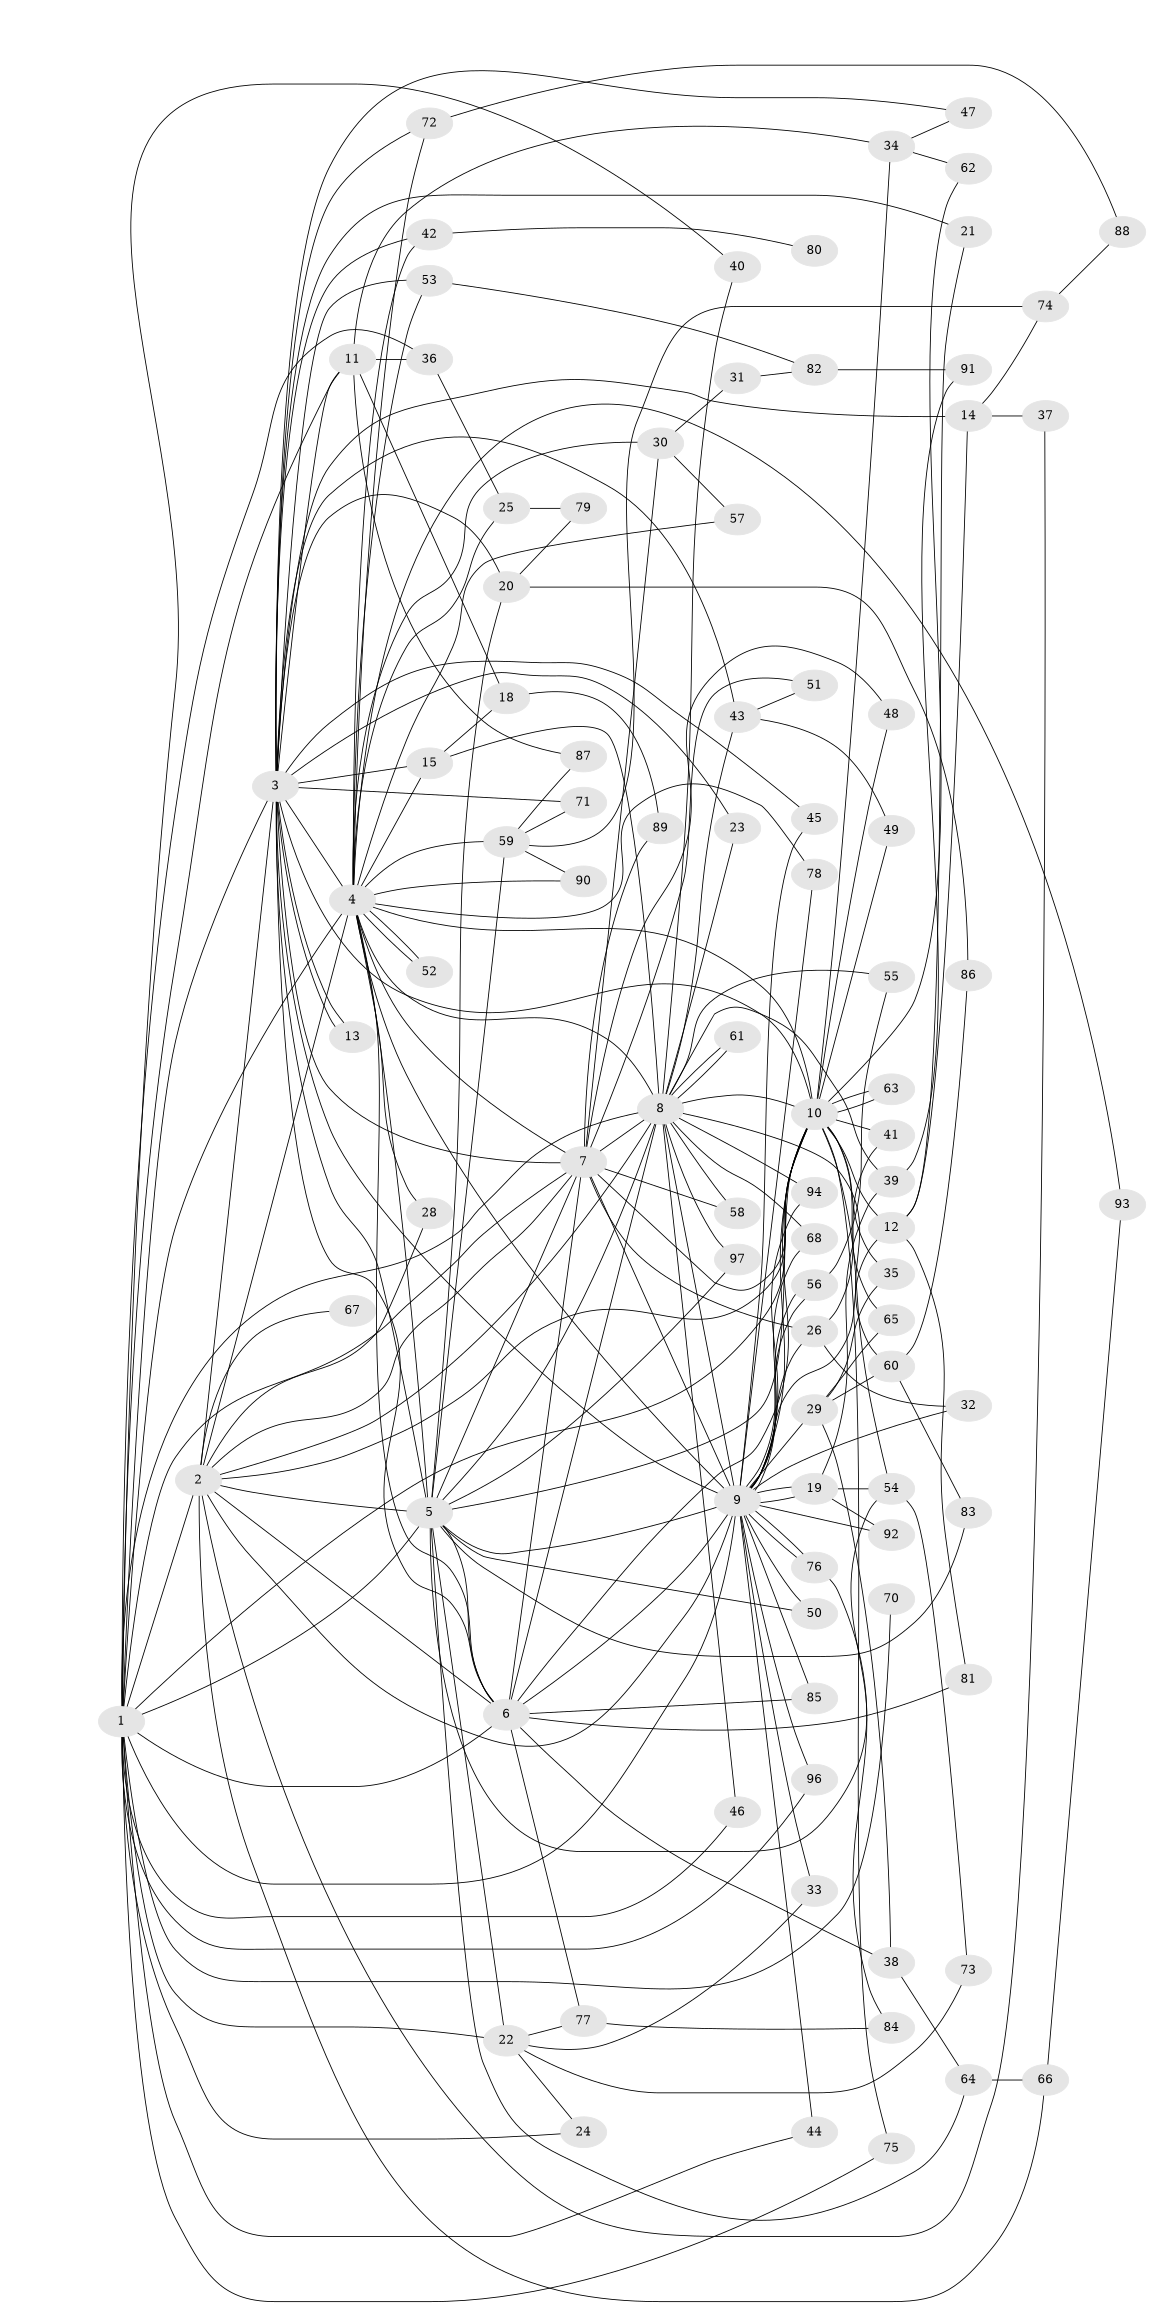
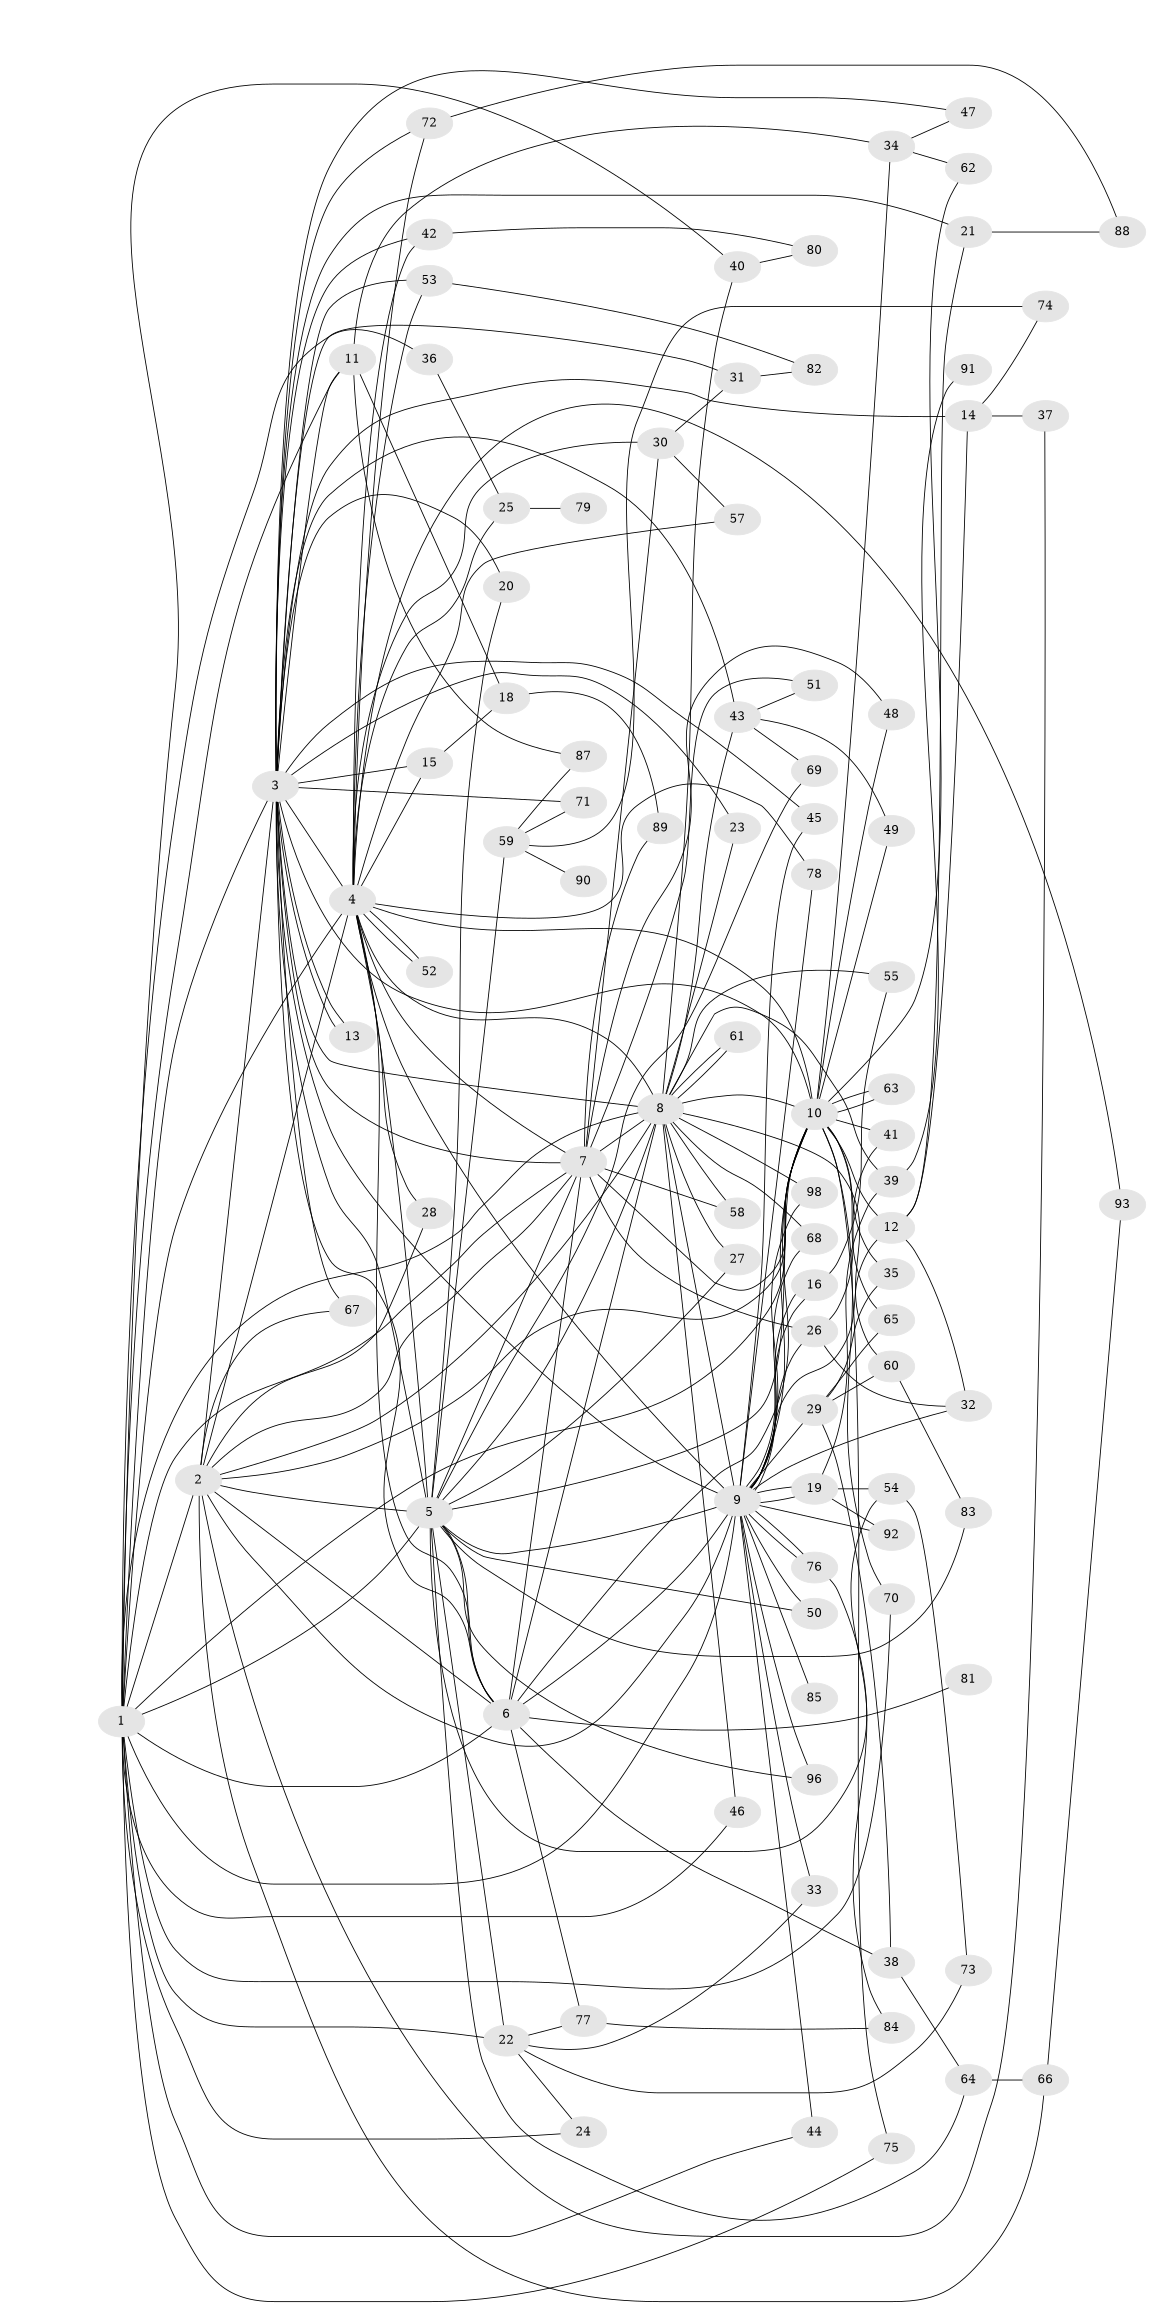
edge "80" -- "40": added
edge "88" -- "74": now "88" -- "21"
edge "31" -- "3": added
edge "11" -- "36": removed
edge "82" -- "91": removed
edge "79" -- "20": removed
node "69": added
edge "15" -- "8": now "3" -- "8"
edge "59" -- "4": removed
edge "90" -- "4": removed
node "86": removed
edge "3" -- "67": added
node "94": label "94" -> "98"
node "97": label "97" -> "27"
node "56": label "56" -> "16"
edge "7" -- "9": removed
edge "10" -- "54": now "10" -- "70"
edge "12" -- "81": now "12" -- "32"
edge "85" -- "6": removed
edge "1" -- "96": now "5" -- "96"
